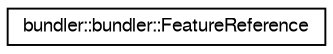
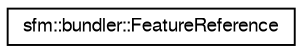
node "bundler::bundler::FeatureReference": label "bundler::bundler::FeatureReference" -> "sfm::bundler::FeatureReference"
